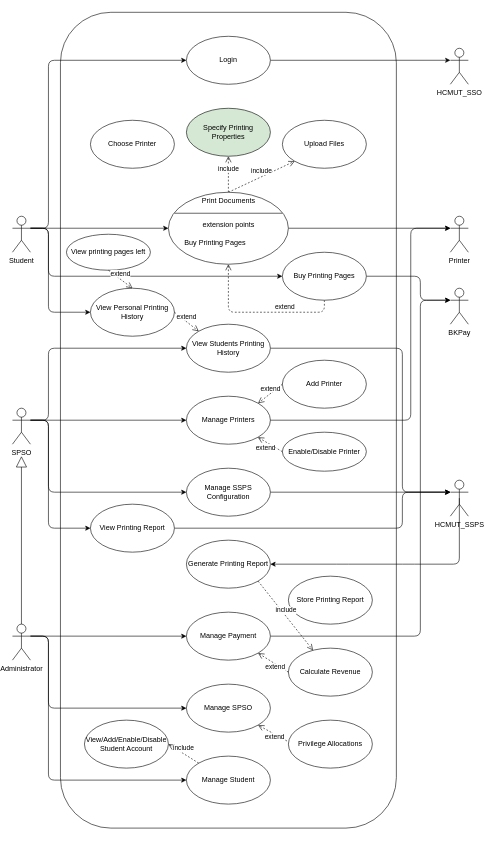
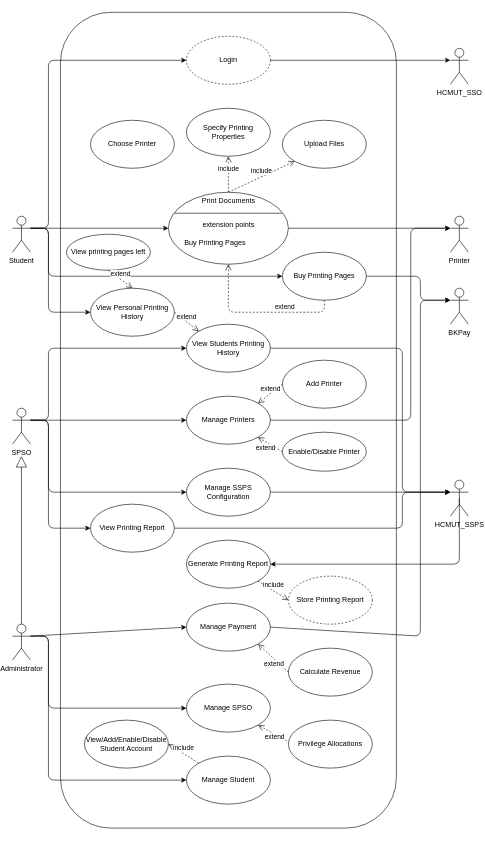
node "Login": style solid -> dashed
node "Specify Printing Properties": fillcolor #d5e8d4 -> #ffffff
node "Store Printing Report": style solid -> dashed
edge "Generate Printing Report" -> "Calculate Revenue": now "Generate Printing Report" -> "Store Printing Report"
node "Manage Payment": moved (228, 636) -> (228, 627)
